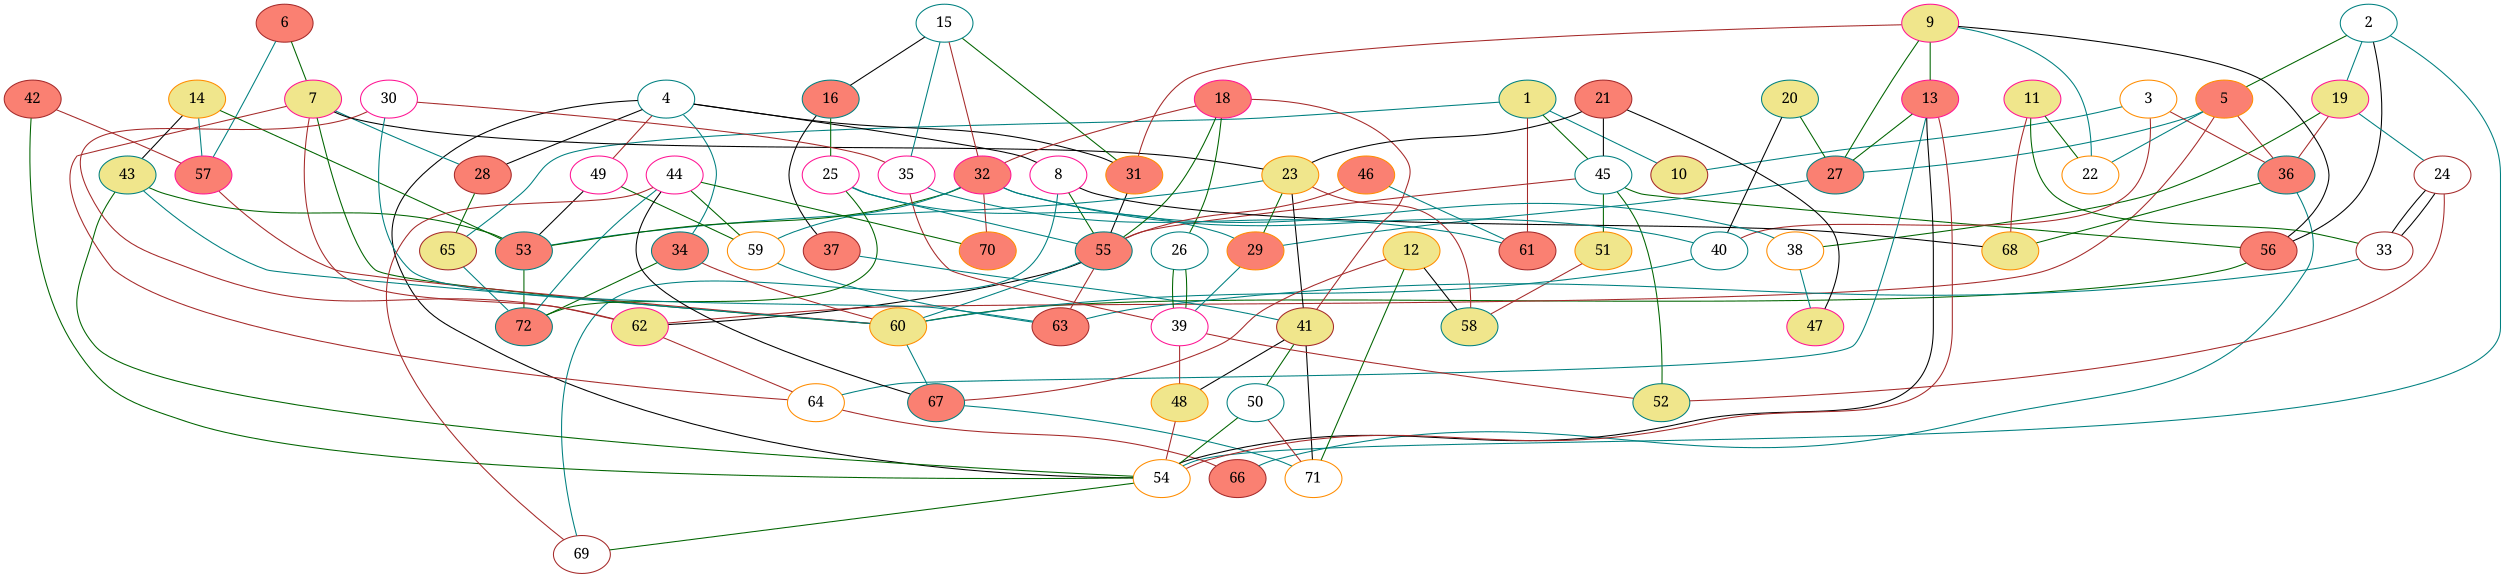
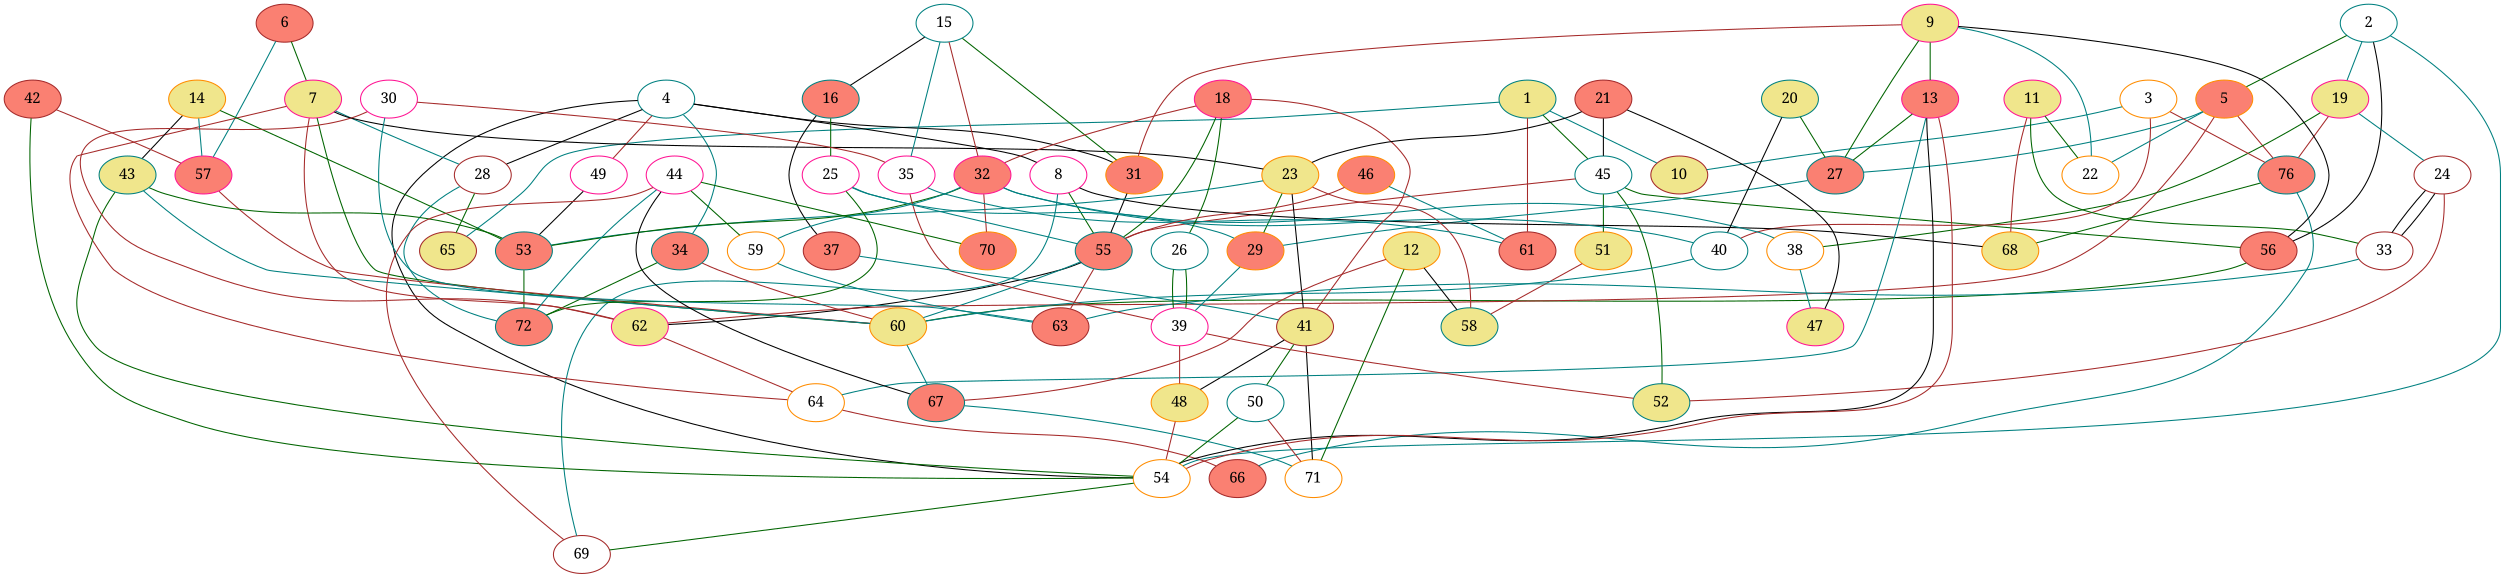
node "28": fillcolor salmon -> white
node "36": label "36" -> "76"
edge "49" -- "59": removed
edge "65" -- "72": now "28" -- "72"
